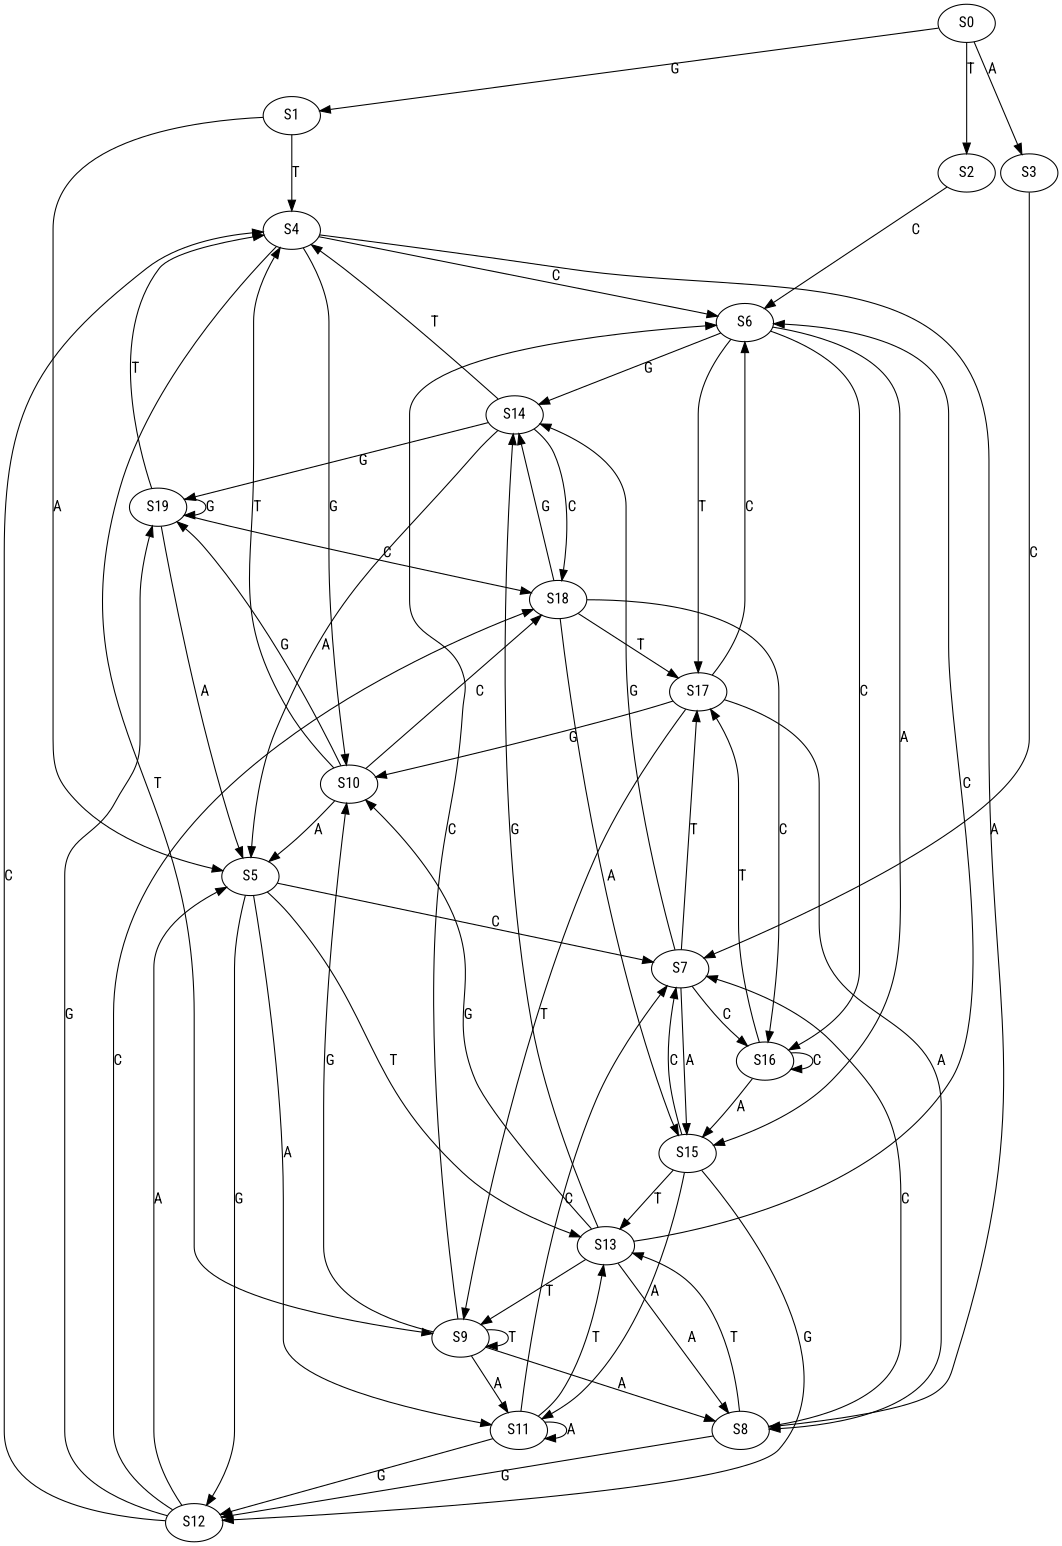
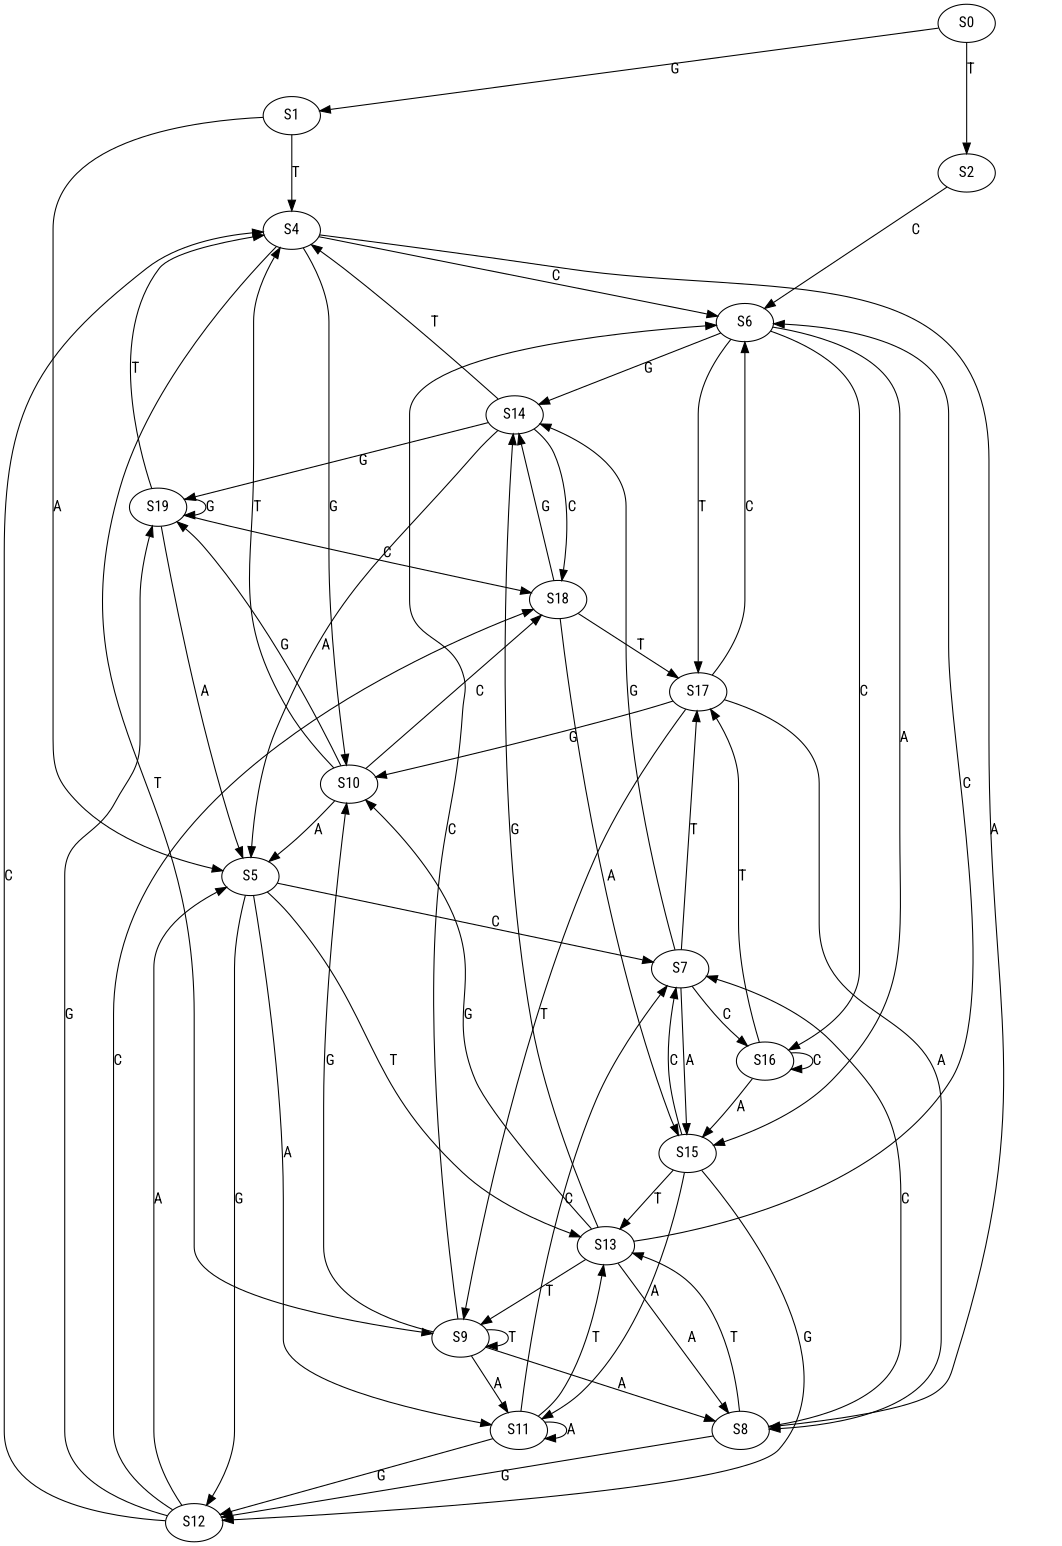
node "S3": removed
edge "S18" -> "S16": removed, label "C"
